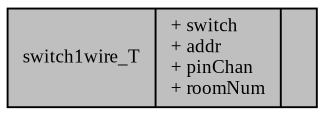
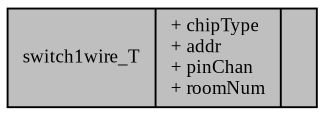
node "switch1wire_T": text "+ switch" -> "+ chipType"
